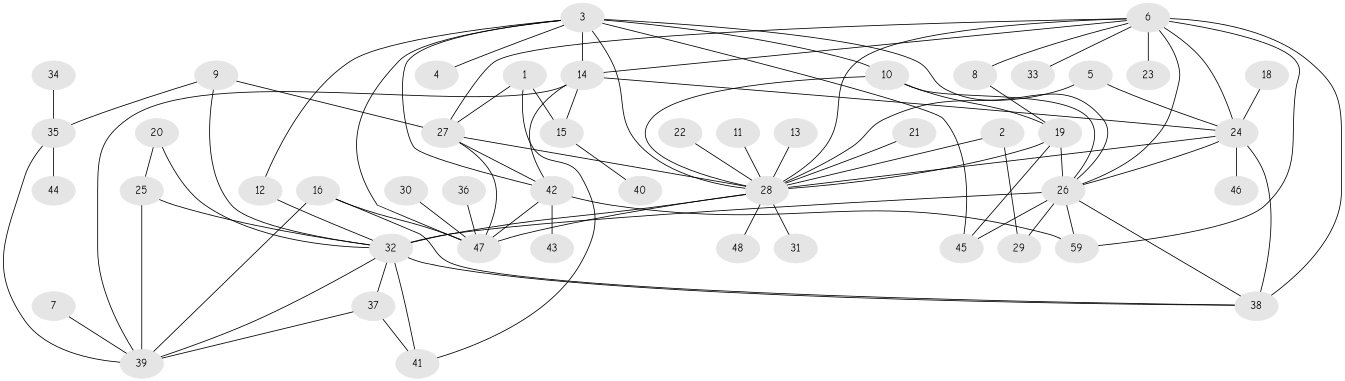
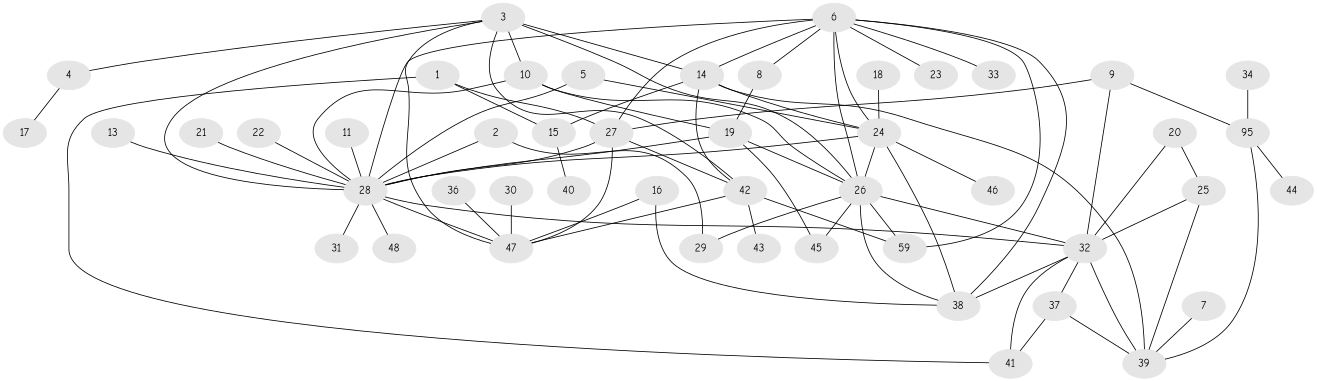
edge "3" -- "45": removed
node "17": added
node "35": label "35" -> "95"
node "12": removed
edge "16" -- "39": removed
